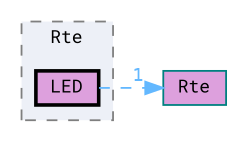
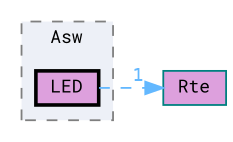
cluster "Rte": label "Rte" -> "Asw"
